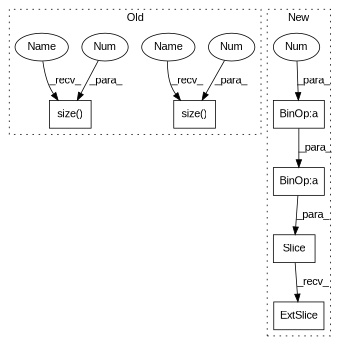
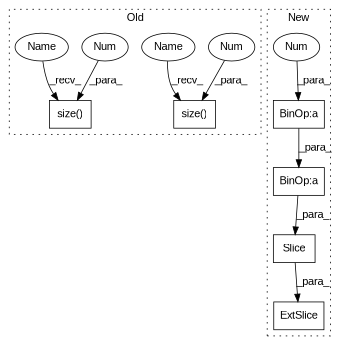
edge "Slice" -> "ExtSlice": label "_recv_" -> "_para_"
